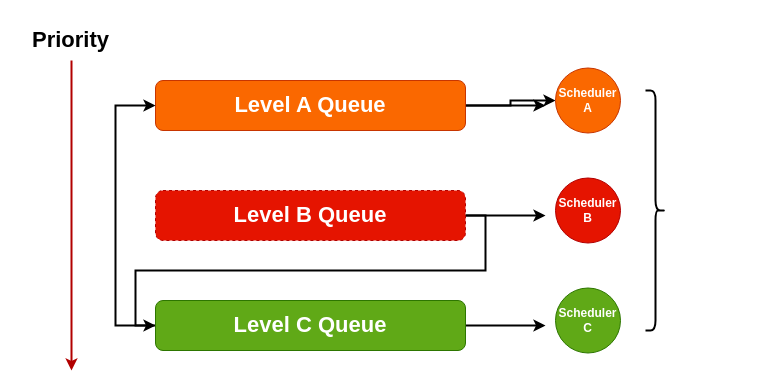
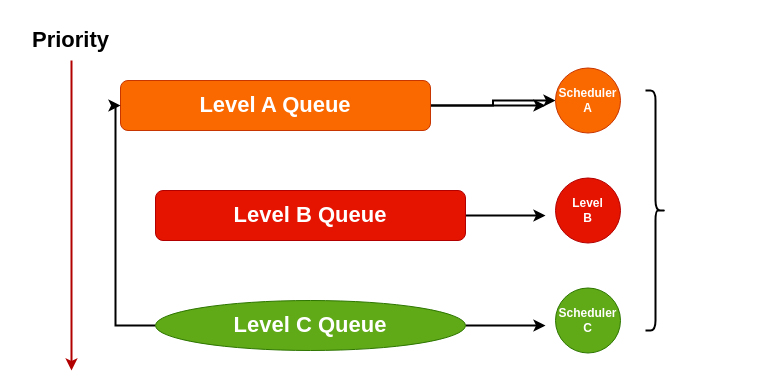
node "Level A Queue": moved (311, 106) -> (276, 106)
node "Scheduler B": label "Scheduler B" -> "Level B"
node "Level B Queue": style dashed -> solid
edge "Level B Queue" -> "Level C Queue": removed
node "Level C Queue": shape rounded rectangle -> ellipse
